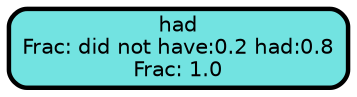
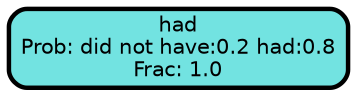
node "had Frac: did not have:0.2 had:0.8 Frac: 1.0": label "had Frac: did not have:0.2 had:0.8 Frac: 1.0" -> "had Prob: did not have:0.2 had:0.8 Frac: 1.0"
